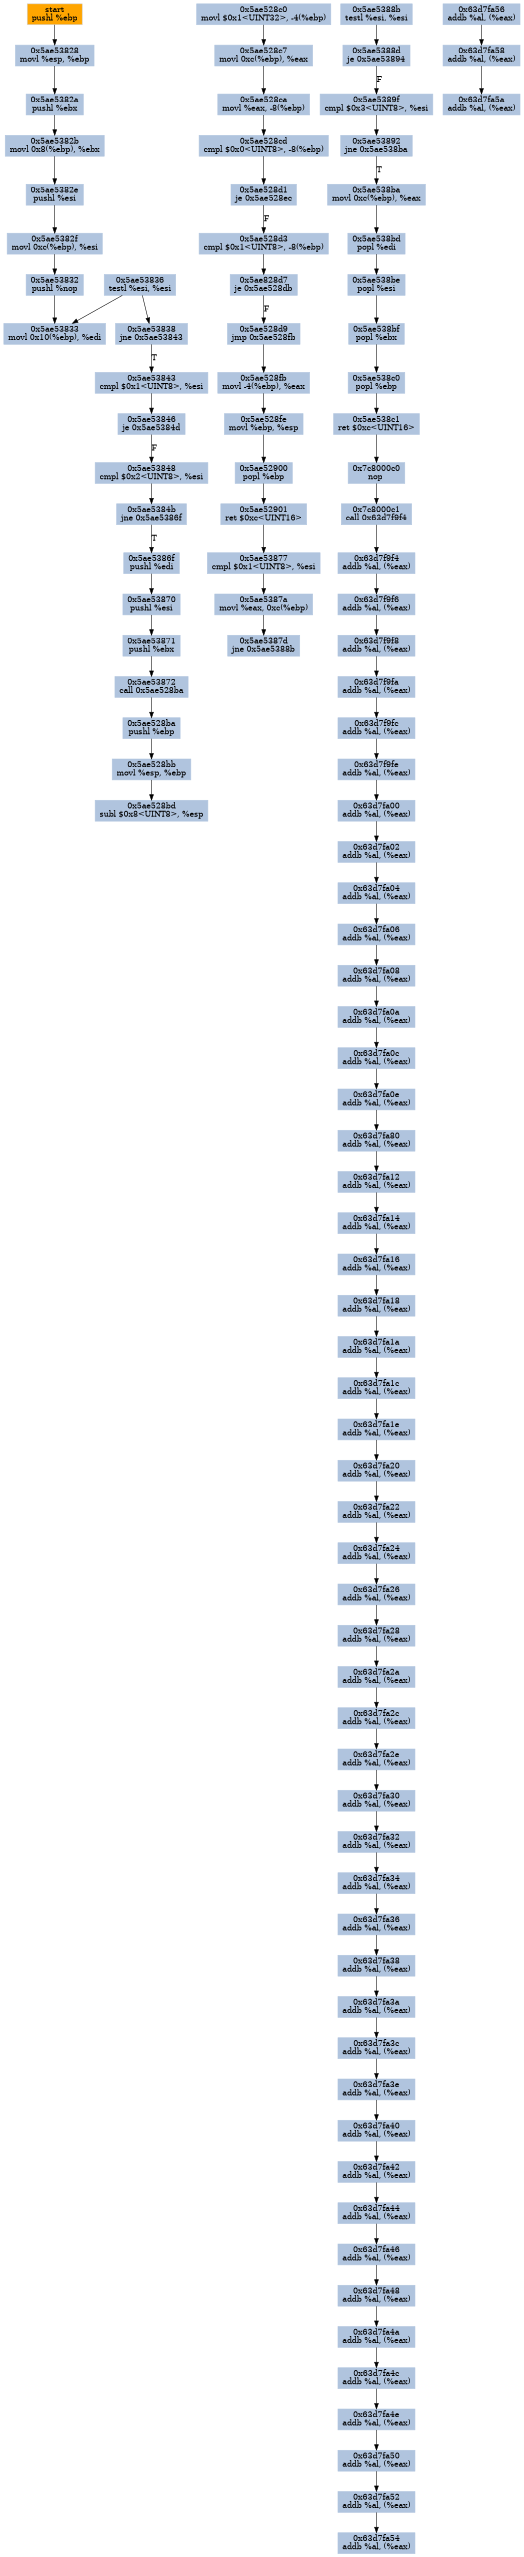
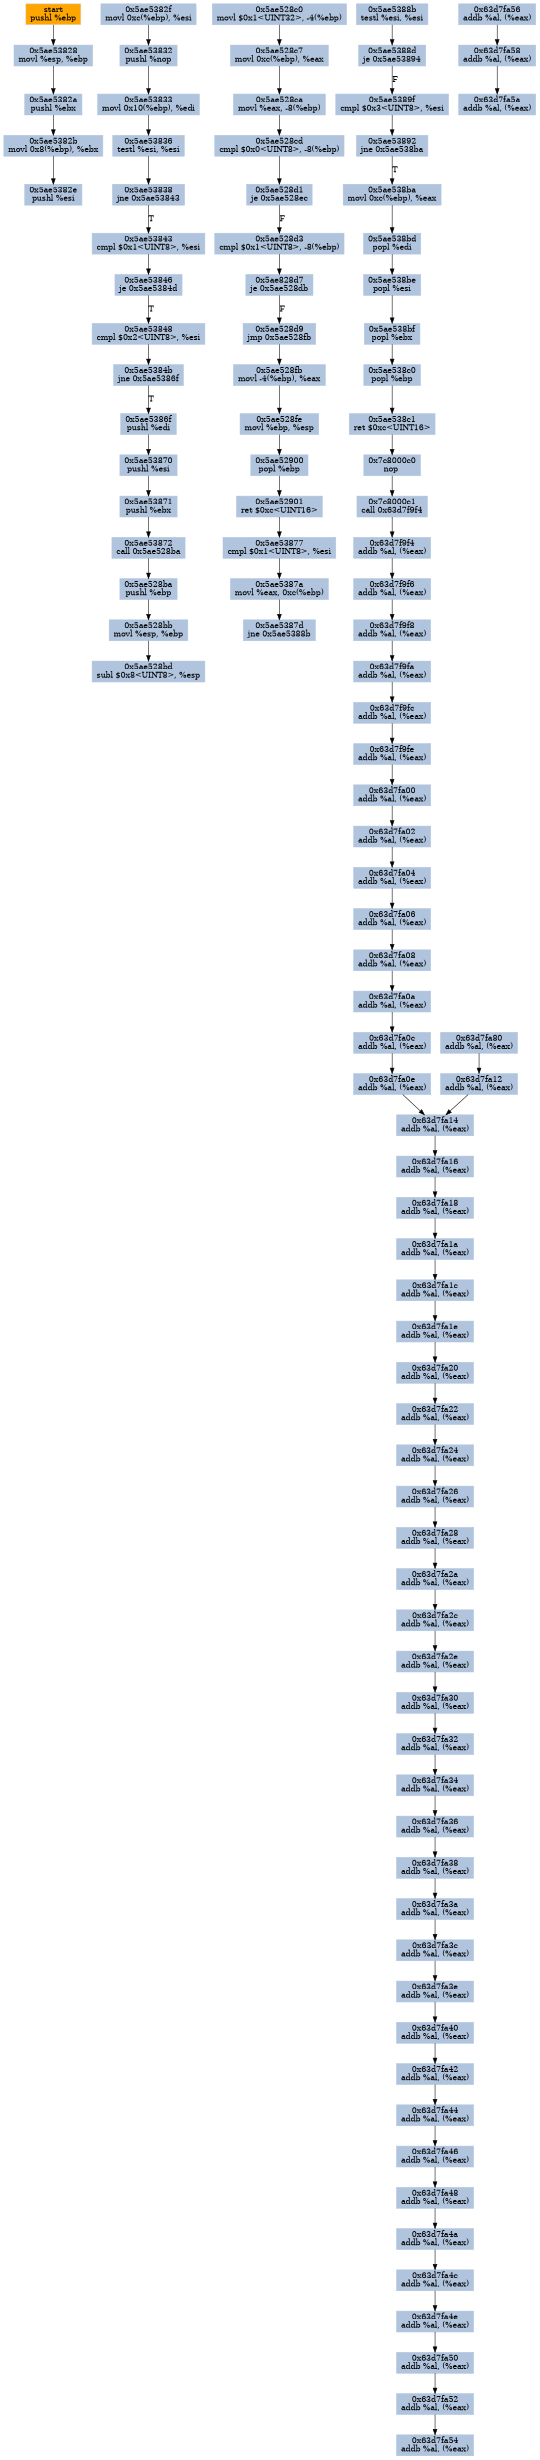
edge "0x5ae5382e pushl %esi" -> "0x5ae5382f movl 0xc(%ebp), %esi": removed
edge "0x5ae53836 testl %esi, %esi" -> "0x5ae53833 movl 0x10(%ebp), %edi": reversed
edge "0x5ae53846 je 0x5ae5384d" -> "0x5ae53848 cmpl $0x2<UINT8>, %esi": label "F" -> "T"
edge "0x63d7fa0e addb %al, (%eax)" -> "0x63d7fa80 addb %al, (%eax)": now "0x63d7fa0e addb %al, (%eax)" -> "0x63d7fa14 addb %al, (%eax)"
